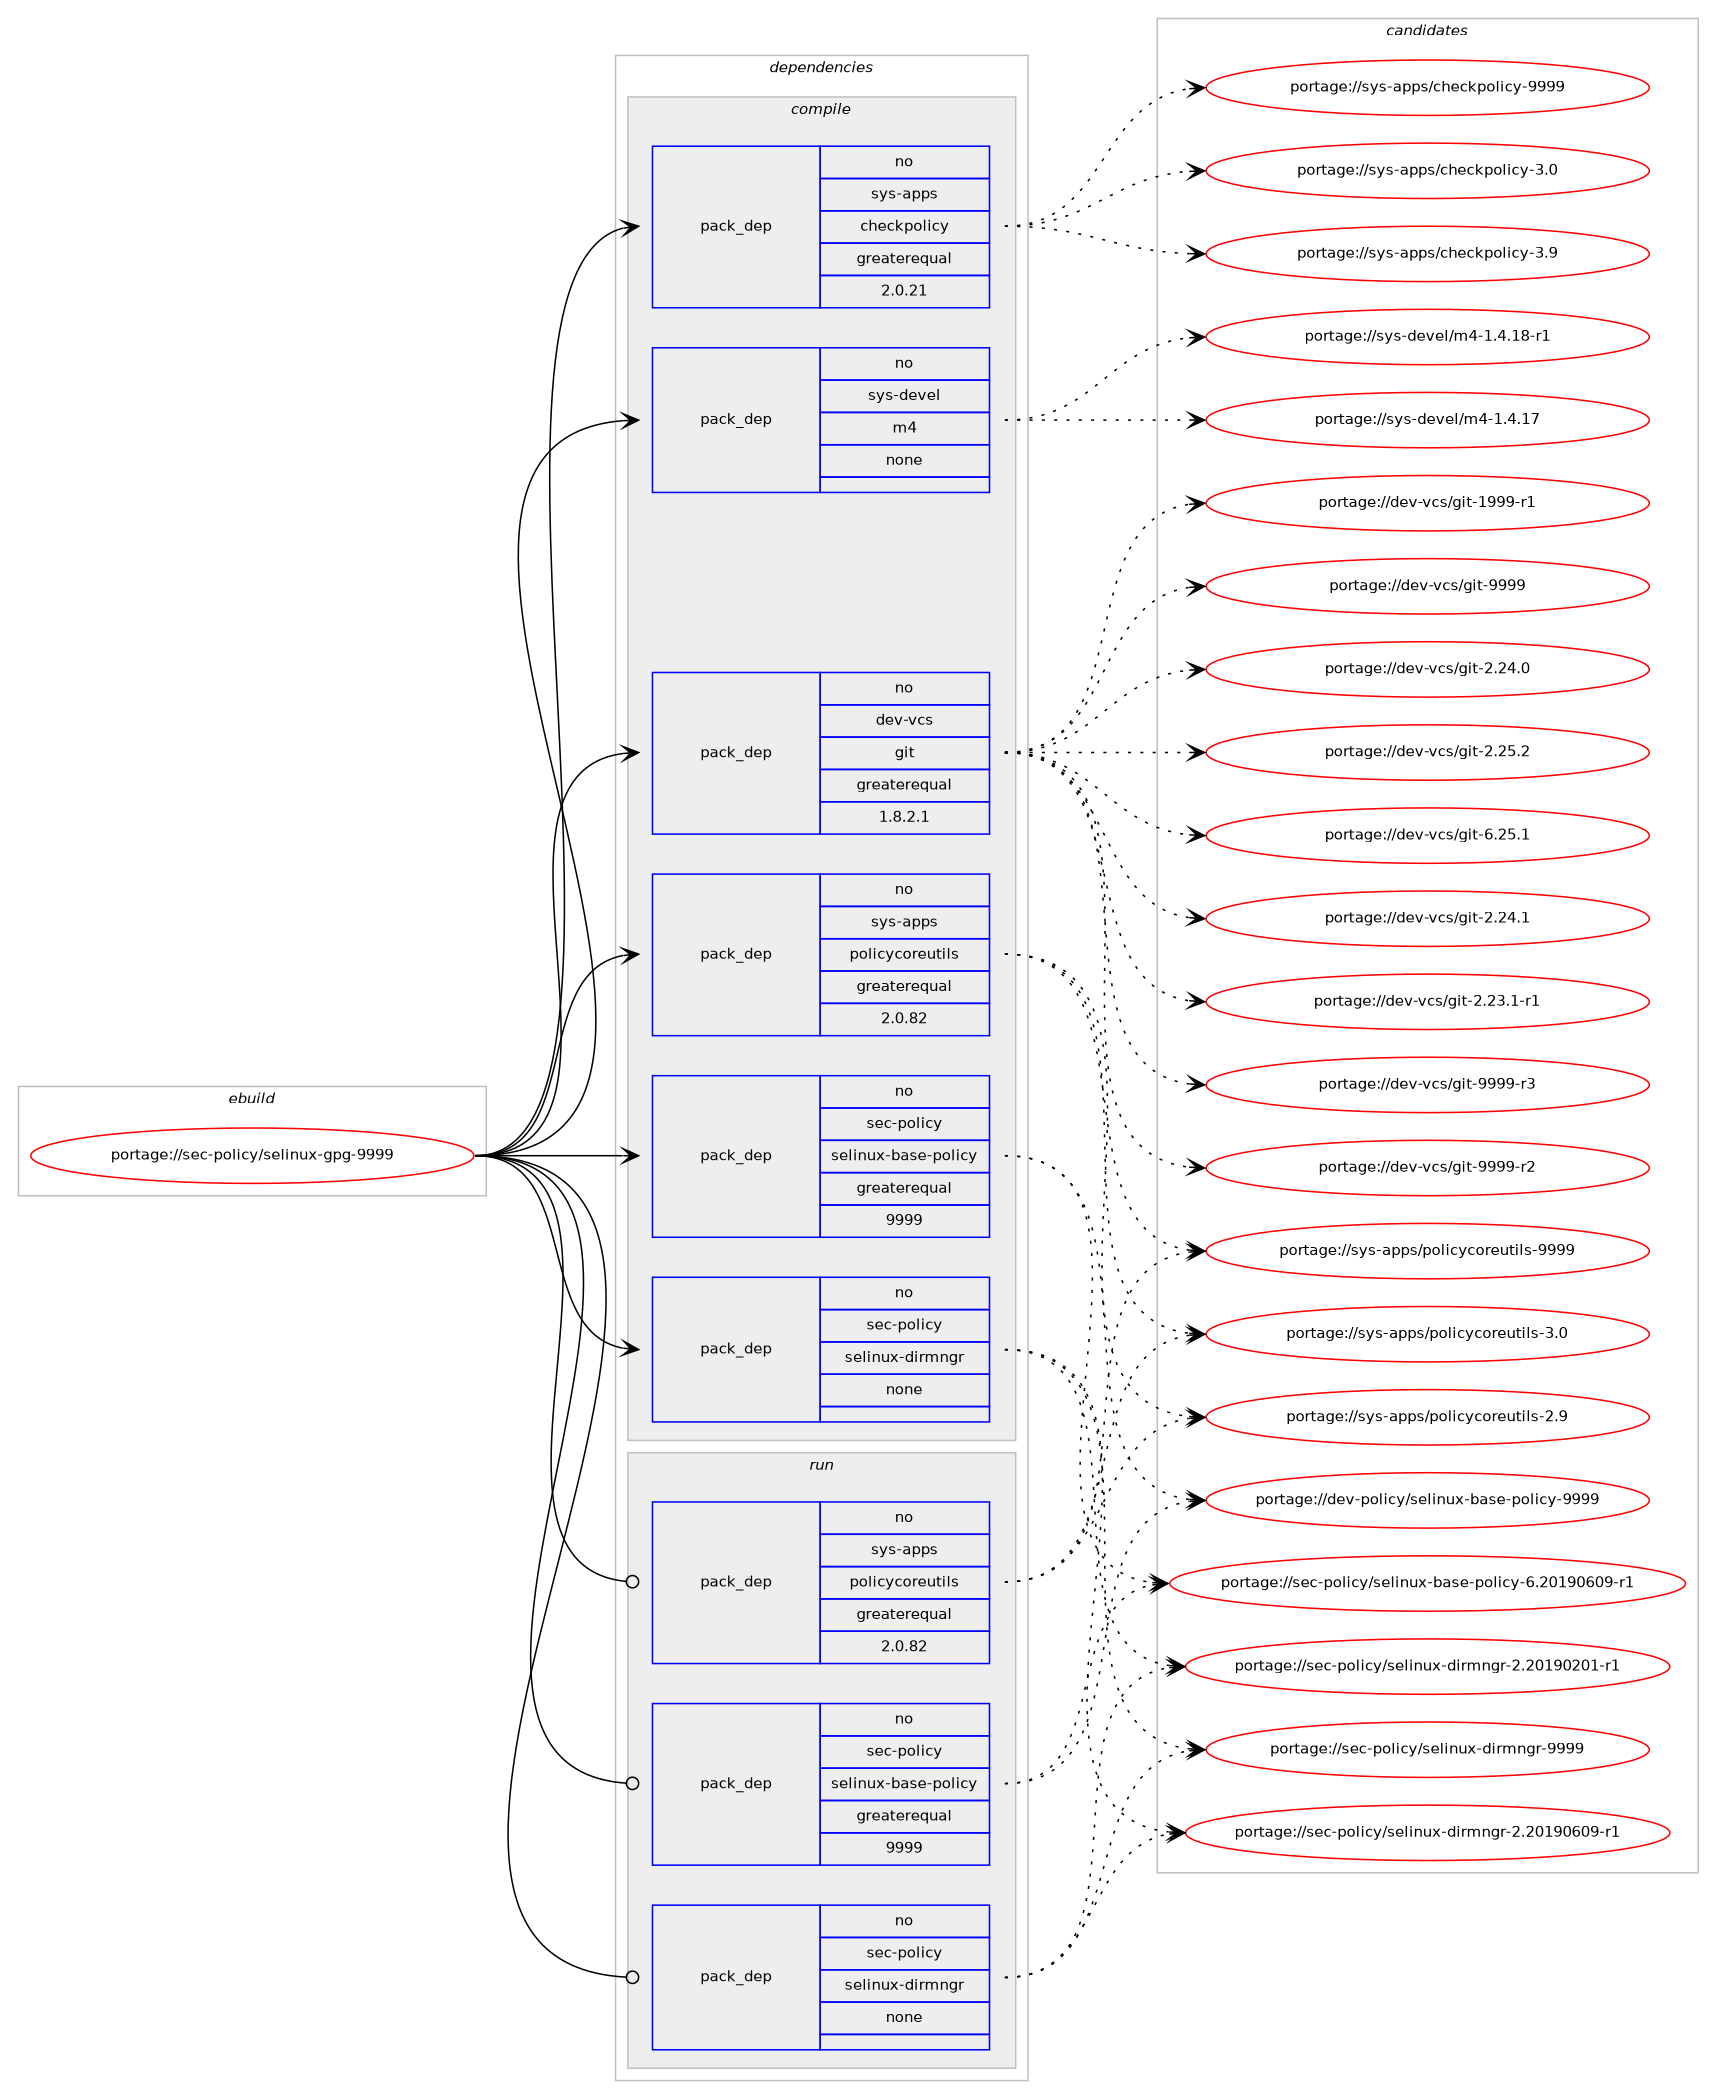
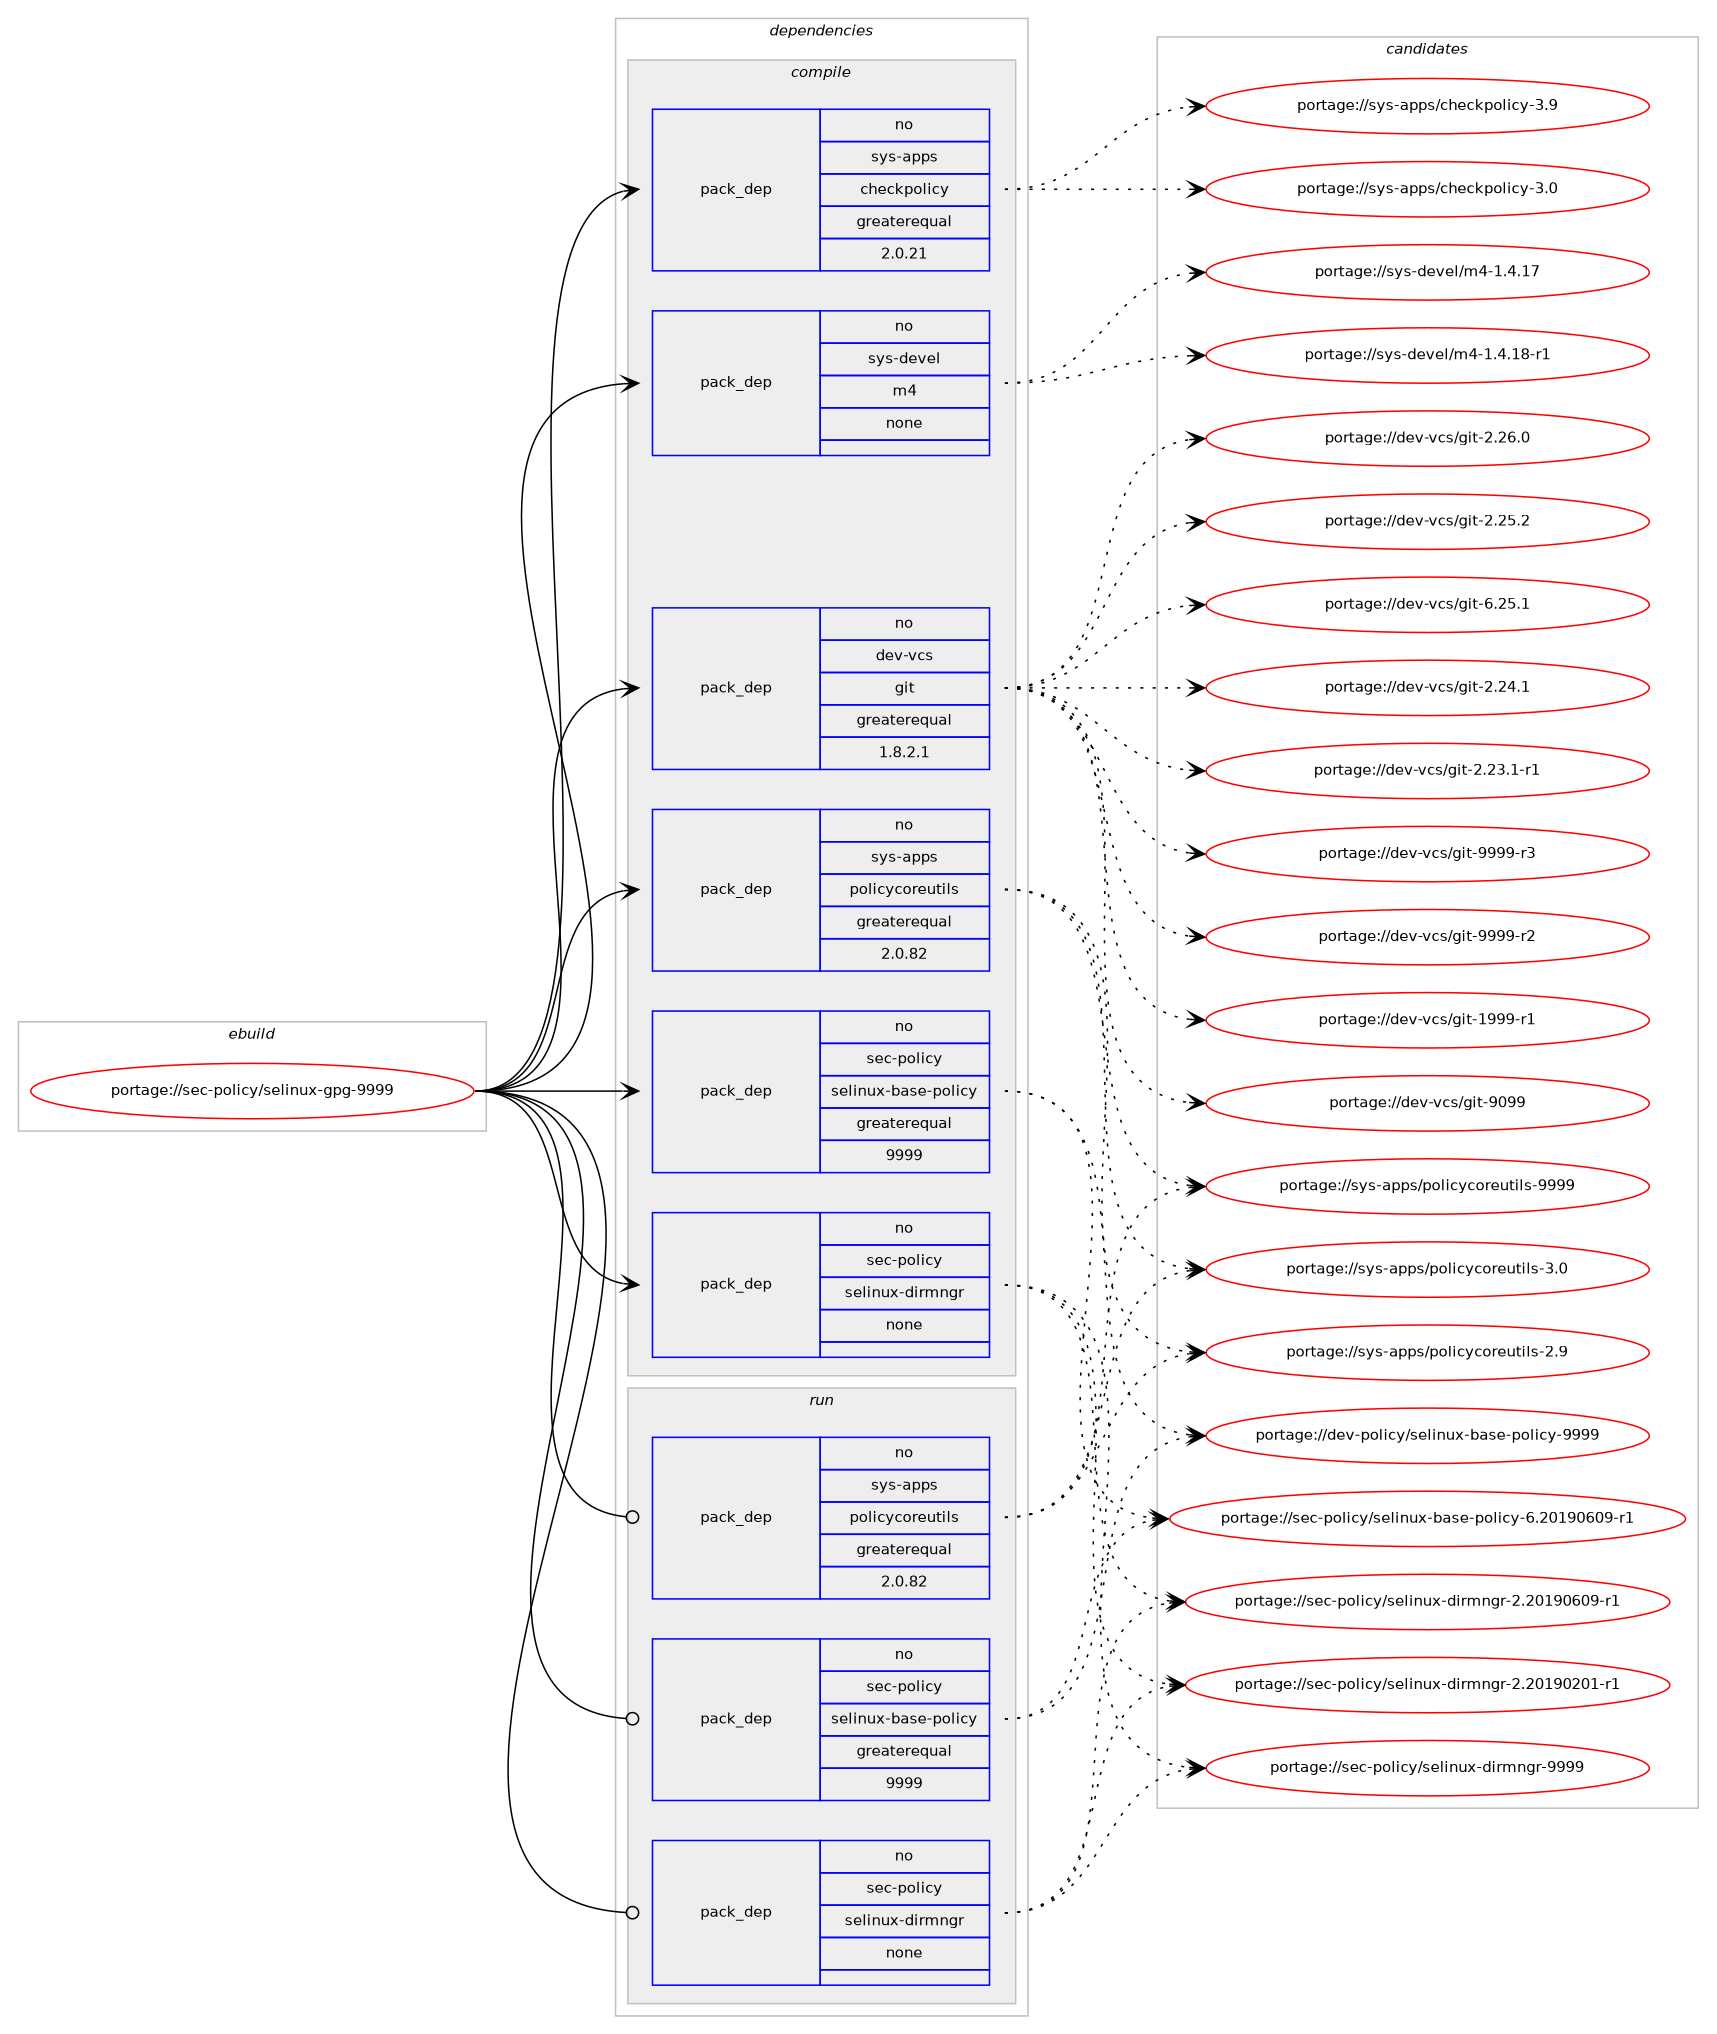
node "portage://sys-apps/checkpolicy-9999": removed
node "portage://dev-vcs/git-9999": label "portage://dev-vcs/git-9999" -> "portage://dev-vcs/git-9099"
node "portage://dev-vcs/git-2.24.0": label "portage://dev-vcs/git-2.24.0" -> "portage://dev-vcs/git-2.26.0"
